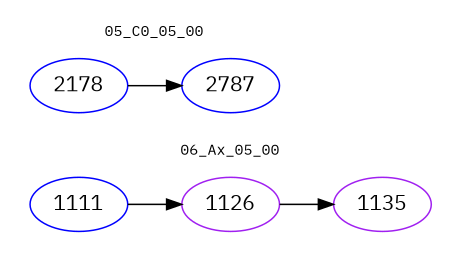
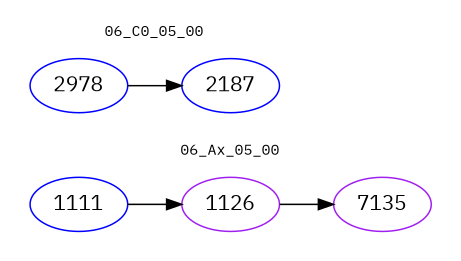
cluster "05_C0_05_00": label "05_C0_05_00" -> "06_C0_05_00"
node "2178": label "2178" -> "2978"
node "2787": label "2787" -> "2187"
node "1135": label "1135" -> "7135"
